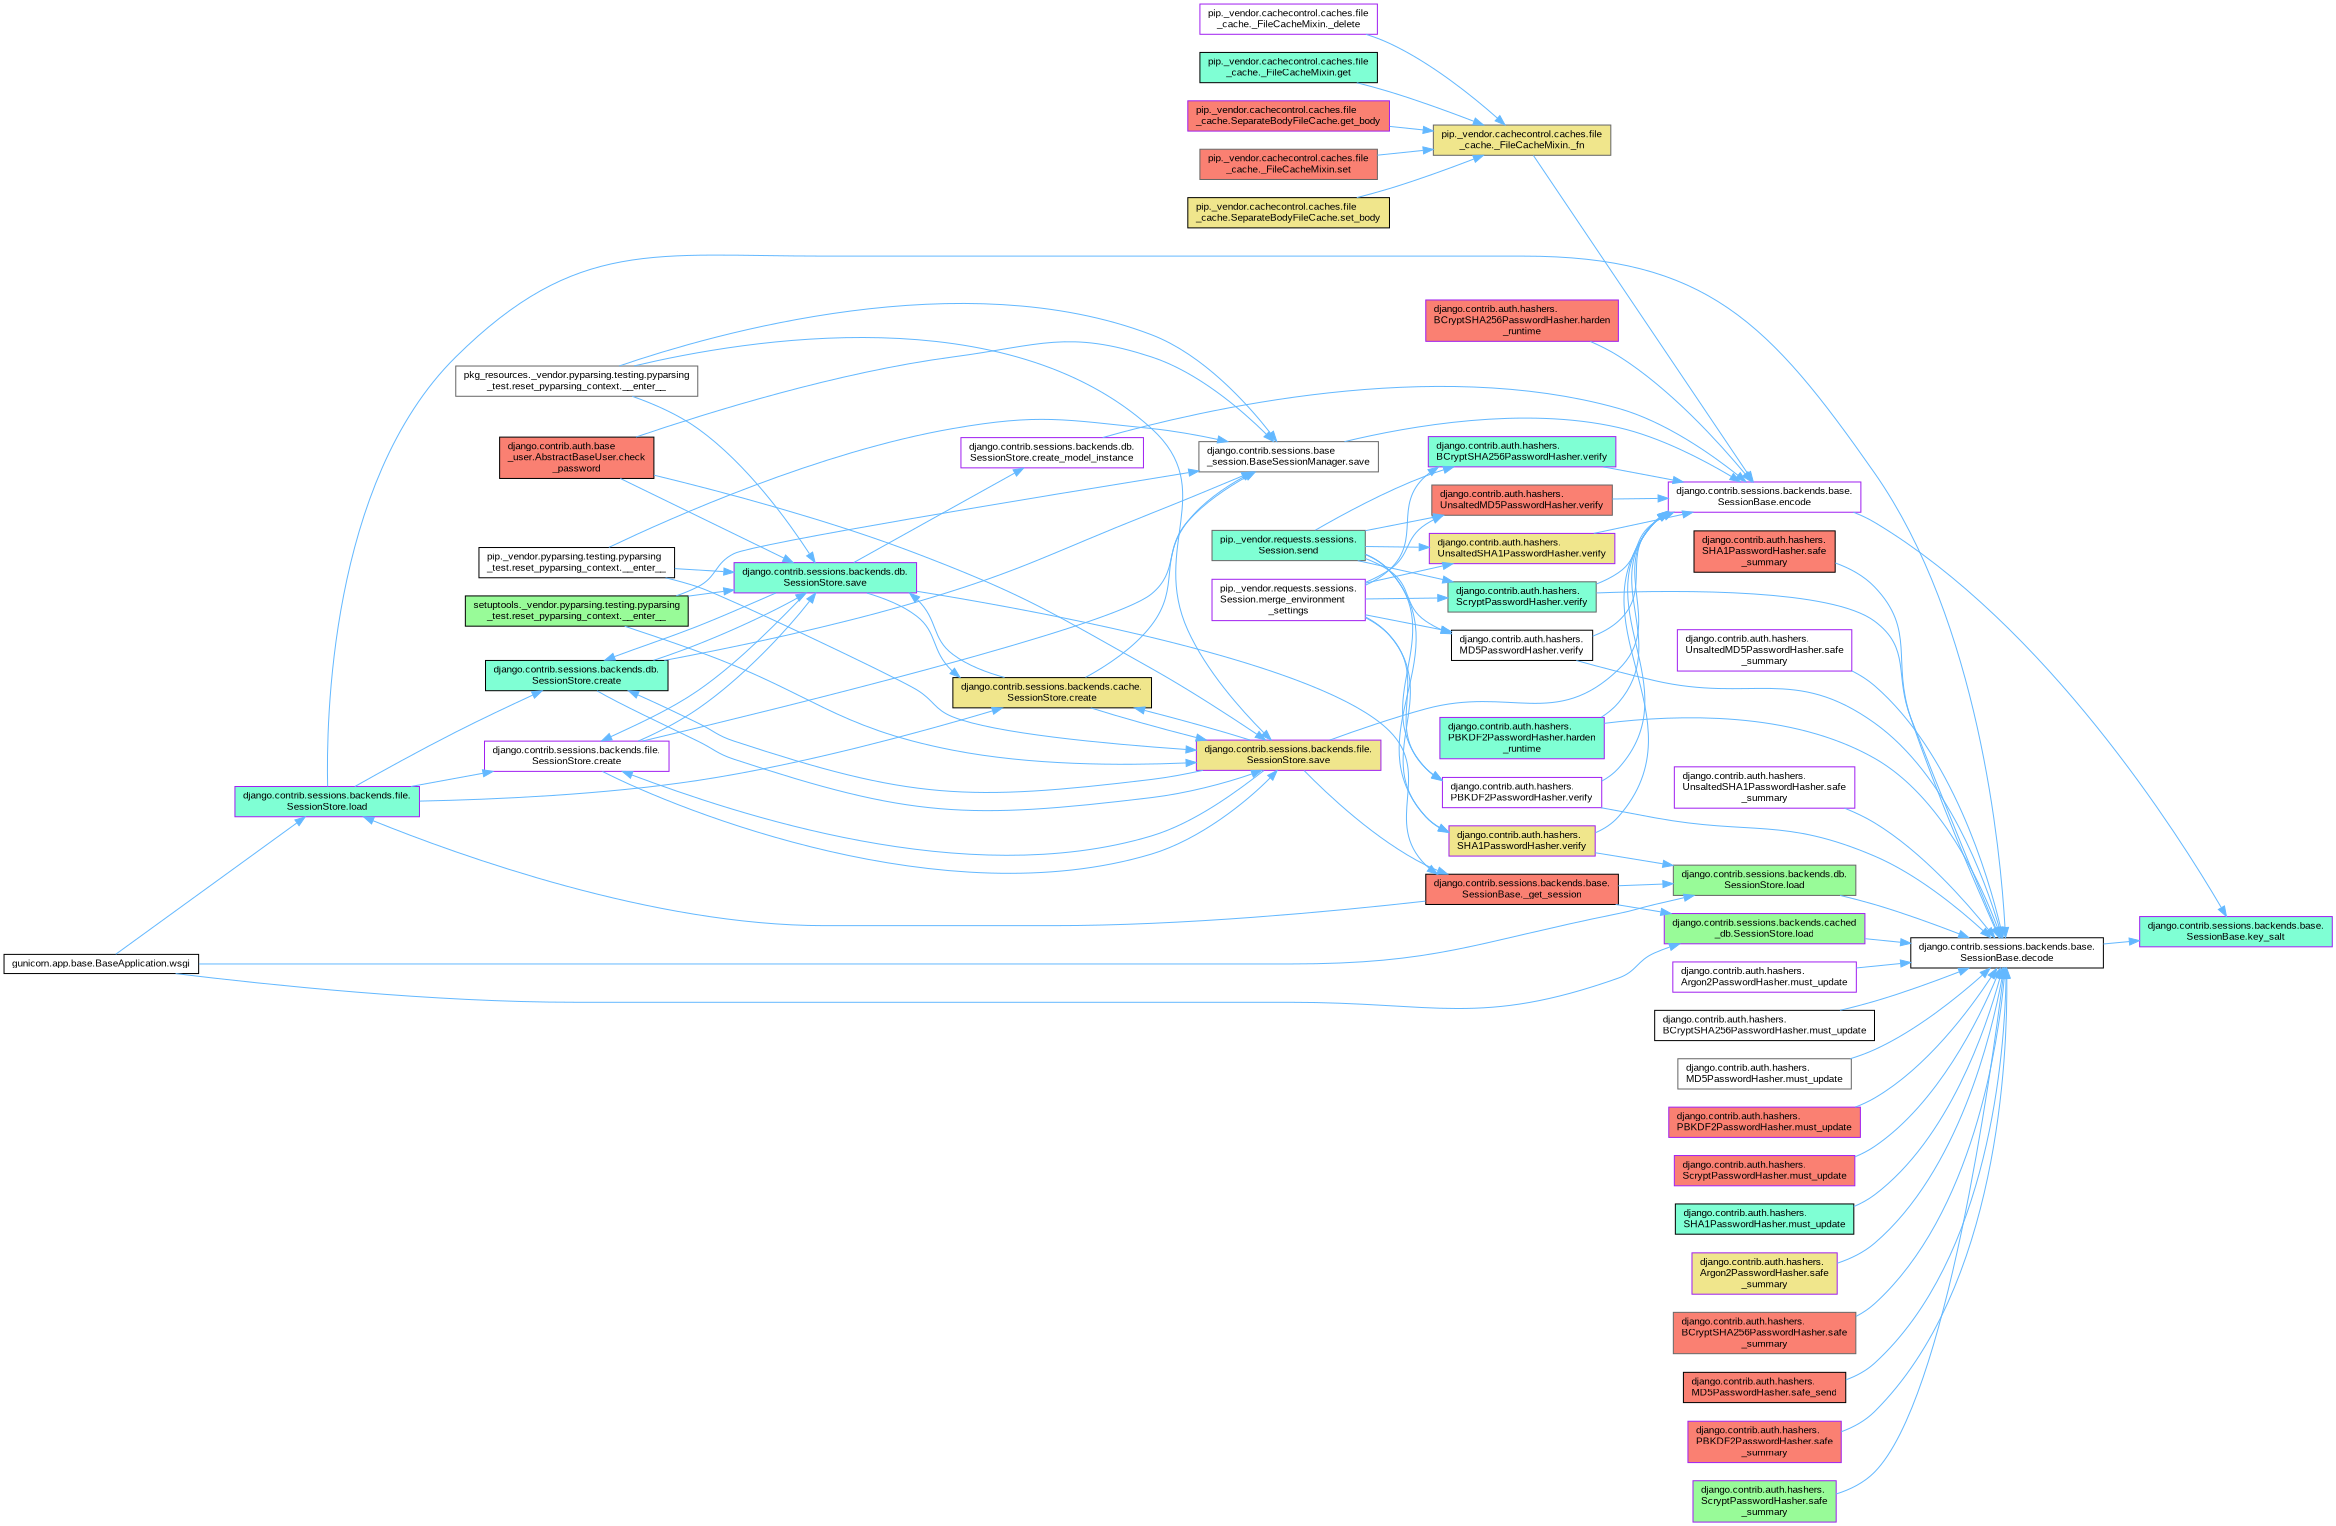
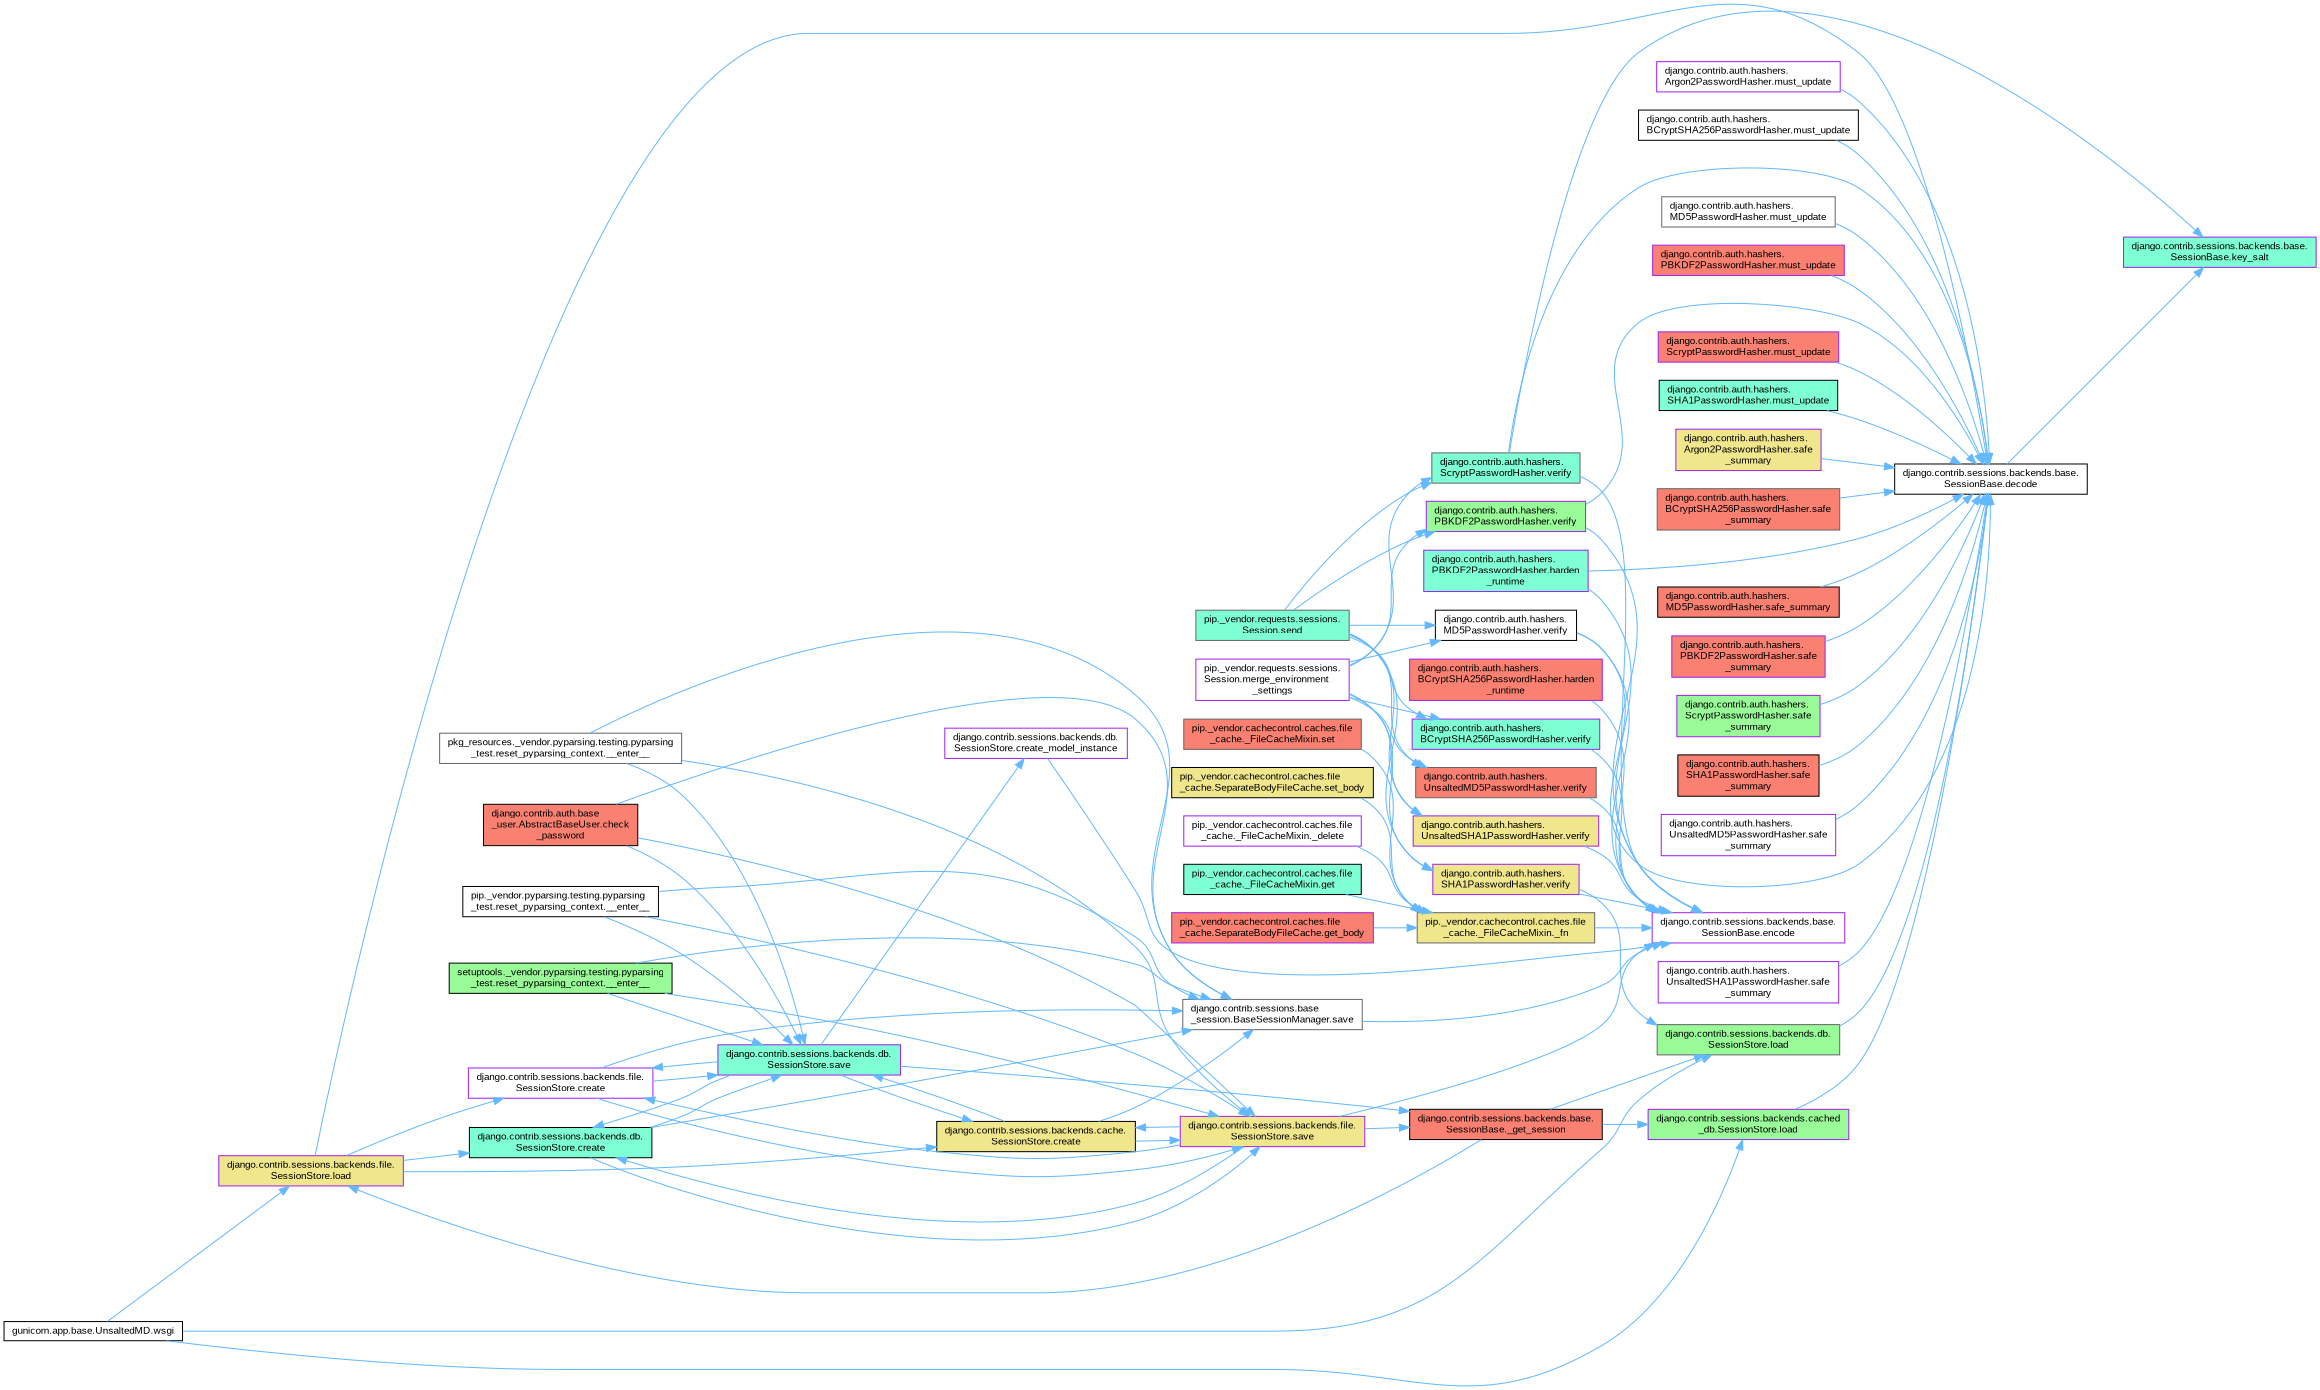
edge "django.contrib.sessions.backends.base. SessionBase.encode" -> "django.contrib.sessions.backends.base. SessionBase.key_salt": now "django.contrib.auth.hashers. ScryptPasswordHasher.verify" -> "django.contrib.sessions.backends.base. SessionBase.key_salt"
node "django.contrib.auth.hashers. PBKDF2PasswordHasher.verify": fillcolor white -> palegreen
node "django.contrib.sessions.backends.file. SessionStore.load": fillcolor aquamarine -> khaki
node "gunicorn.app.base.BaseApplication.wsgi": label "gunicorn.app.base.BaseApplication.wsgi" -> "gunicorn.app.base.UnsaltedMD.wsgi"
node "django.contrib.auth.hashers. MD5PasswordHasher.safe_send": label "django.contrib.auth.hashers. MD5PasswordHasher.safe_send" -> "django.contrib.auth.hashers. MD5PasswordHasher.safe_summary"
